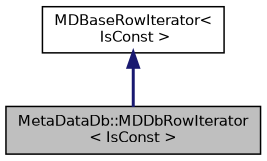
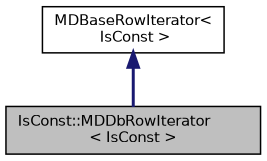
node "MetaDataDb::MDDbRowIterator < IsConst >": label "MetaDataDb::MDDbRowIterator < IsConst >" -> "IsConst::MDDbRowIterator < IsConst >"
